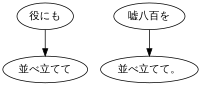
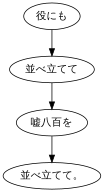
edge "並べ立てて" -> "嘘八百を": added
